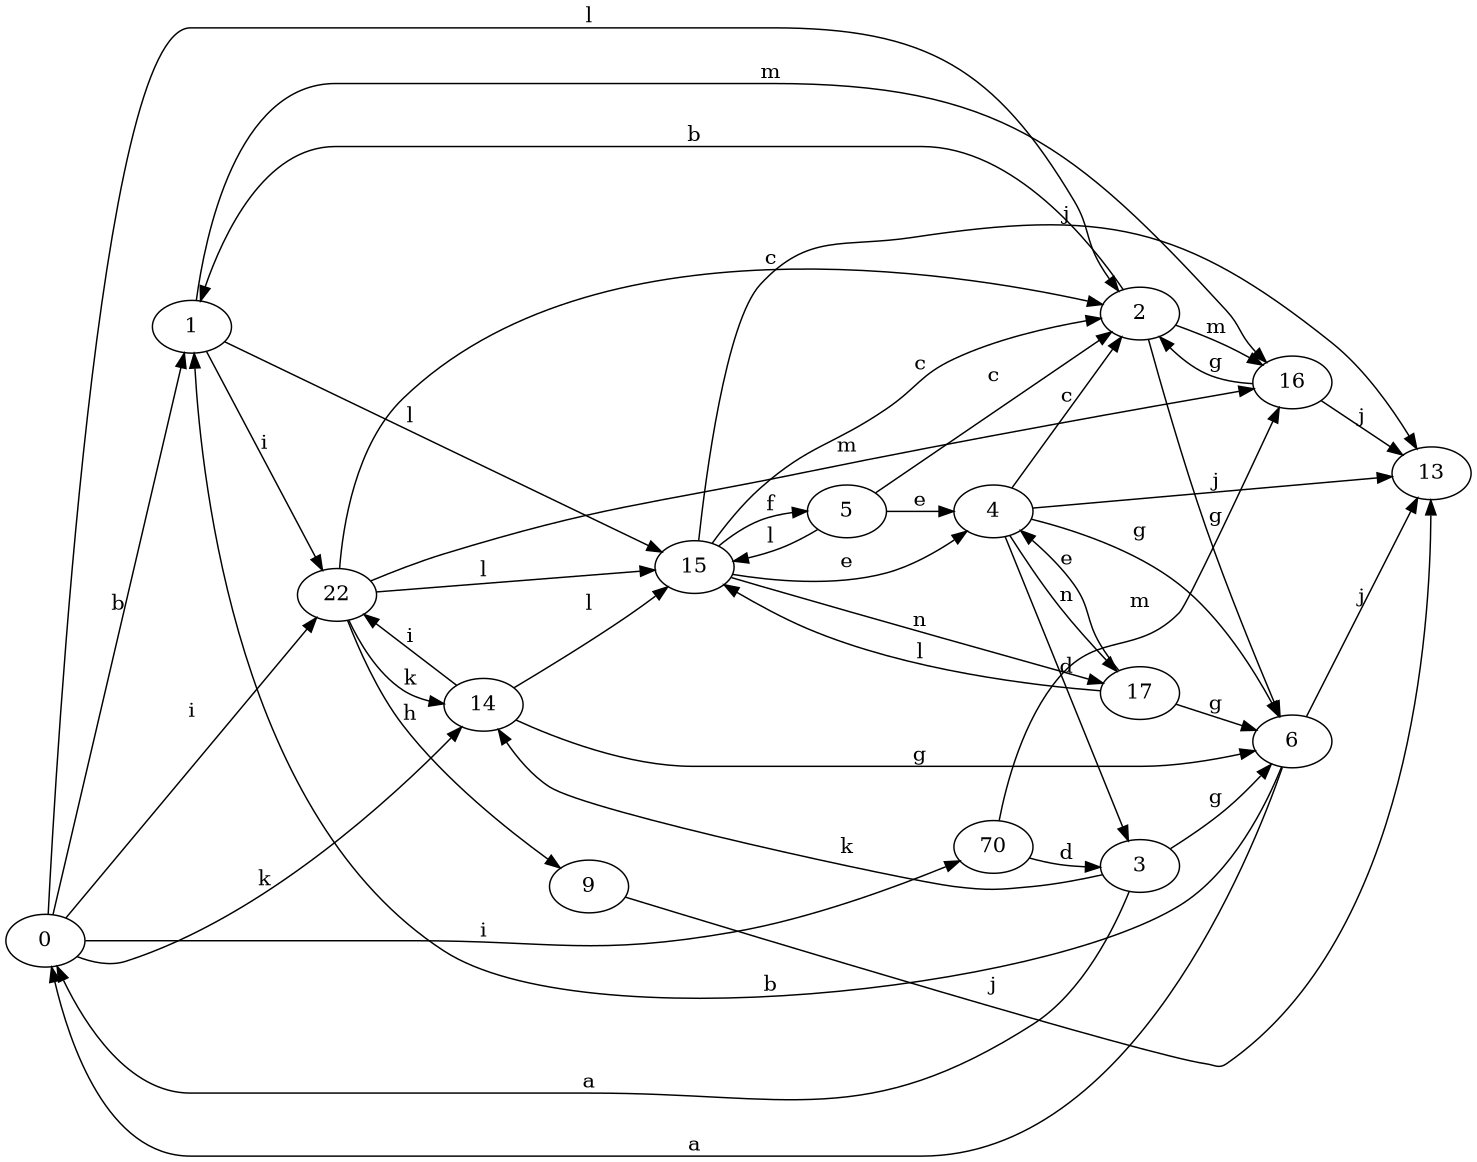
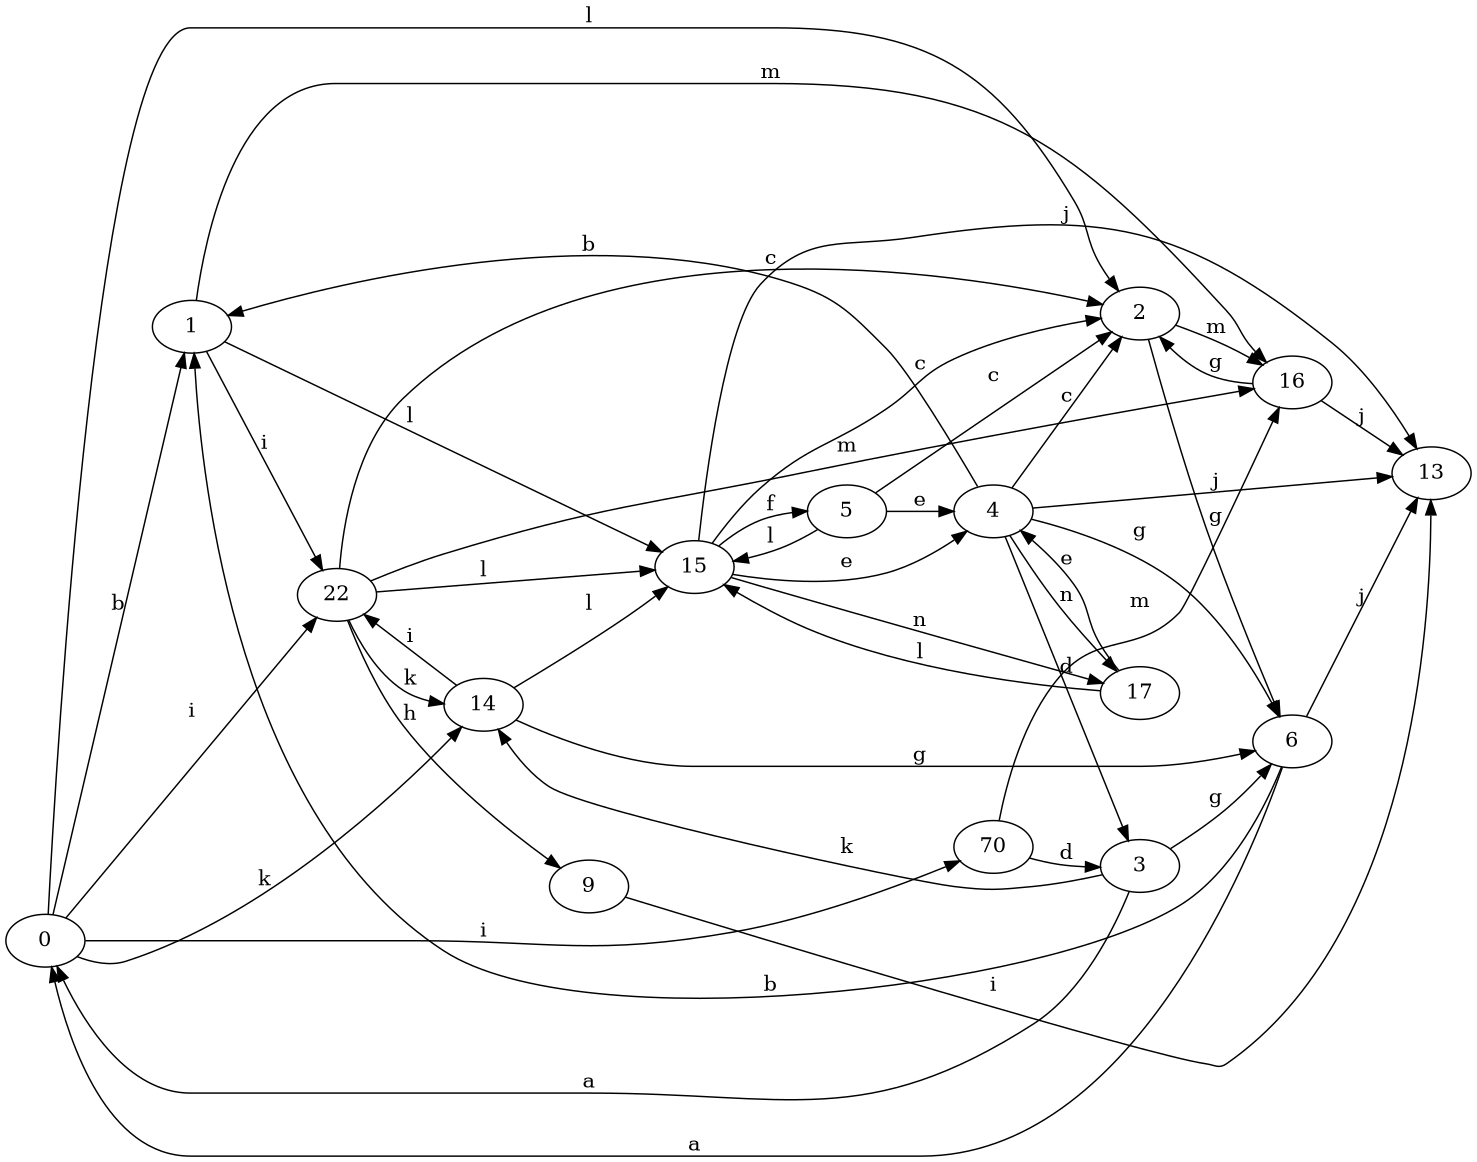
edge "2" -> "1": now "4" -> "1"
edge "17" -> "6": removed, label "g"
edge "9" -> "13": label "j" -> "i"
